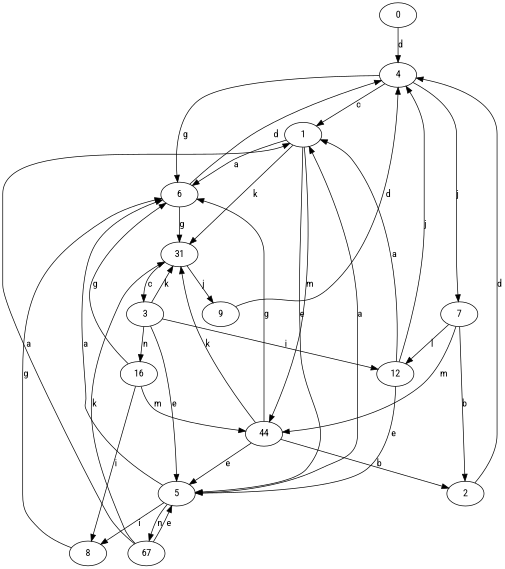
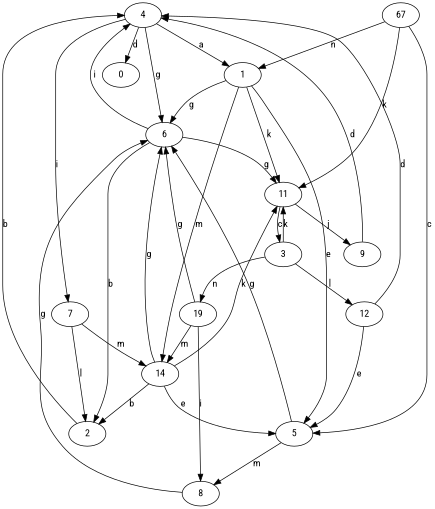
edge "0" -> "4": reversed
edge "4" -> "1": label "c" -> "a"
edge "6" -> "4": label "d" -> "i"
edge "1" -> "6": label "a" -> "g"
edge "4" -> "7": label "j" -> "i"
edge "12" -> "4": label "j" -> "d"
edge "12" -> "1": removed, label "a"
node "31": label "31" -> "11"
edge "6" -> "2": added, label "b"
edge "2" -> "4": label "d" -> "b"
edge "7" -> "12": removed, label "l"
edge "67" -> "1": label "a" -> "n"
edge "5" -> "6": label "a" -> "g"
edge "3" -> "12": label "i" -> "l"
node "16": label "16" -> "19"
edge "5" -> "1": removed, label "a"
edge "3" -> "5": removed, label "e"
edge "7" -> "2": label "b" -> "l"
node "44": label "44" -> "14"
edge "5" -> "67": removed, label "n"
edge "5" -> "8": label "i" -> "m"
edge "67" -> "5": label "e" -> "c"
